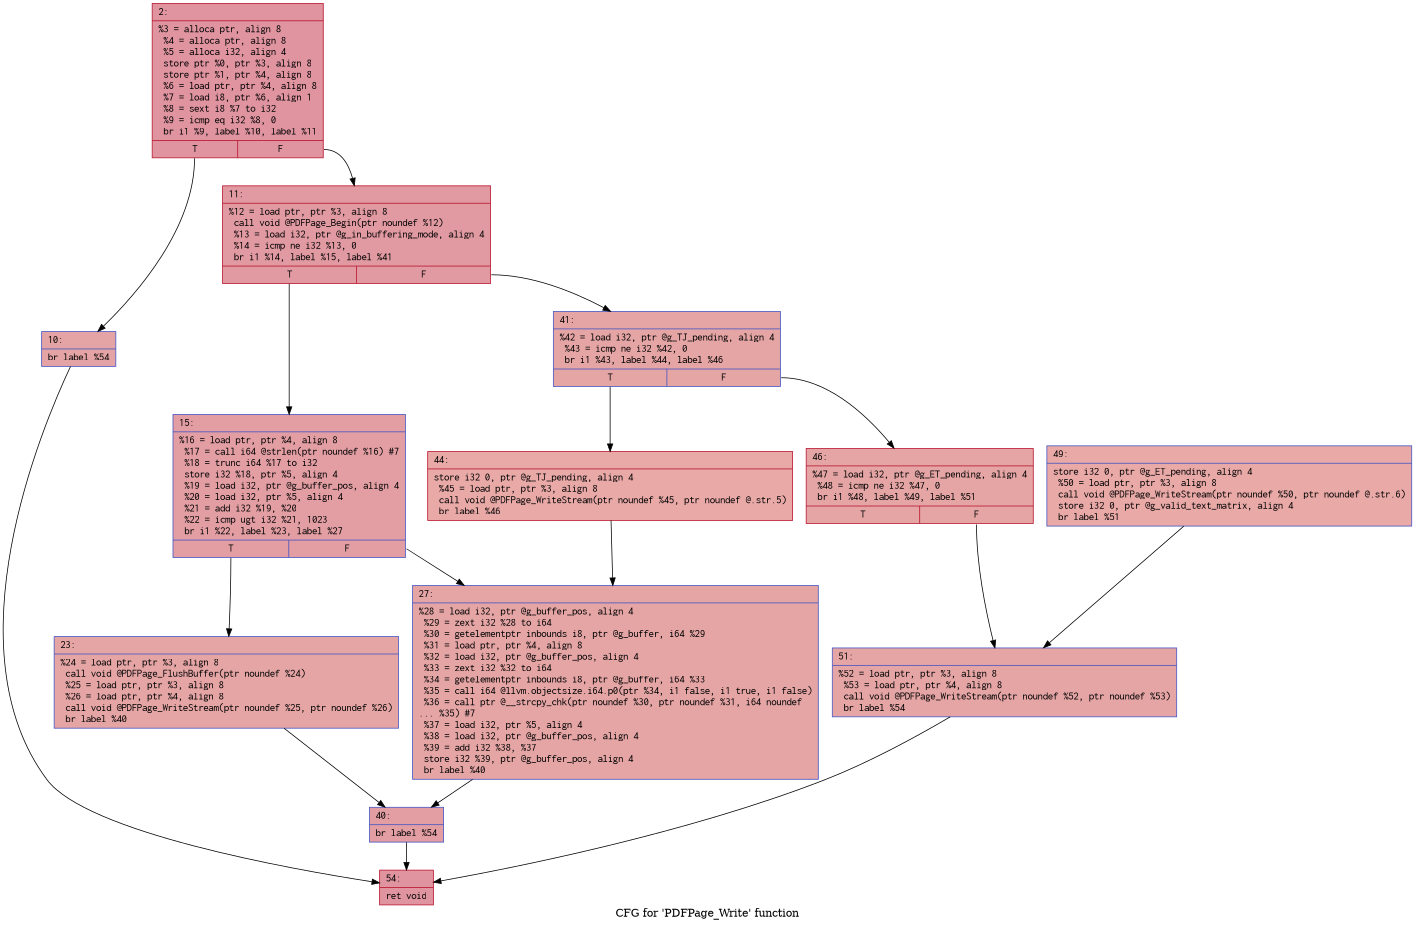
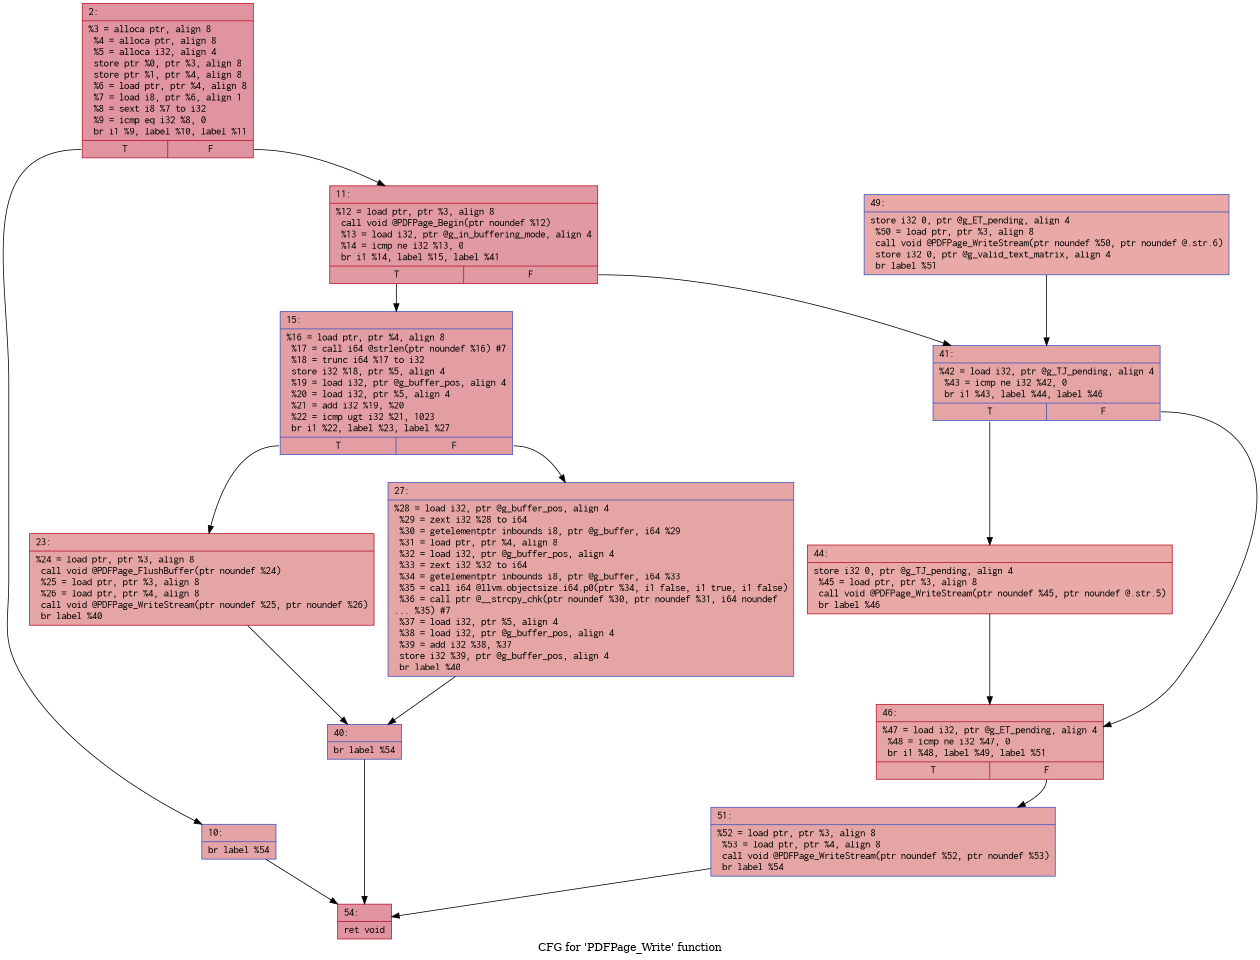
edge "44:" -> "27:": now "44:" -> "46:"
edge "49:" -> "51:": now "49:" -> "41:"
node "23:": color #3d50c3ff -> #b70d28ff
